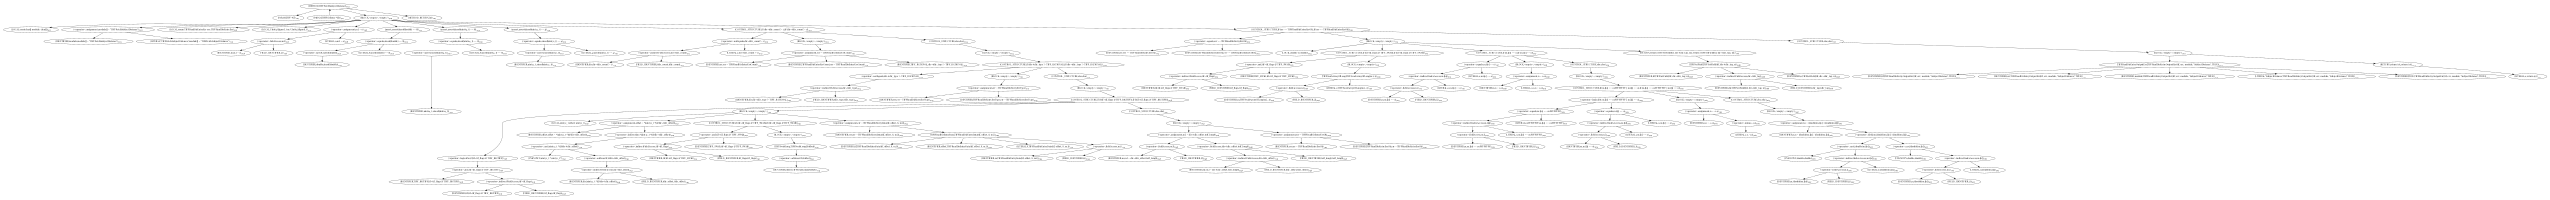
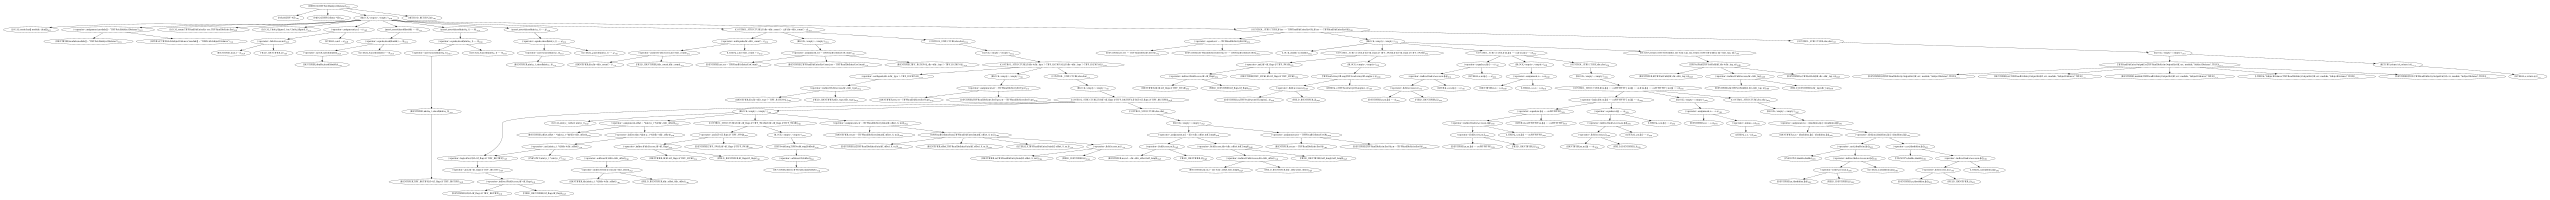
edge "(PARAM,TIFFDirEntry *dir)" -> "(METHOD,TIFFFetchSubjectDistance)": reversed
edge "(<operator>.equals,sizeof(uint64_t) == 8)" -> "(<operator>.sizeOf,sizeof(uint64_t))": added
edge "(<operator>.cast,(uint32_t *)(&dir->tdir_offset))" -> "(<operator>.addressOf,&dir->tdir_offset)": now "(<operator>.cast,(uint32_t *)(&dir->tdir_offset))" -> "(<operator>.logicalNot,!(tif->tif_flags & TIFF_BIGTIFF))"
edge "(<operator>.and,tif->tif_flags & TIFF_BIGTIFF)" -> "(IDENTIFIER,TIFF_BIGTIFF,tif->tif_flags & TIFF_BIGTIFF)": now "(IDENTIFIER,uint64_t,sizeof(uint64_t))" -> "(IDENTIFIER,TIFF_BIGTIFF,tif->tif_flags & TIFF_BIGTIFF)"
node "(IDENTIFIER,dir,(uint32_t *)(&dir->tdir_offset))": text "6041" -> "7041"
